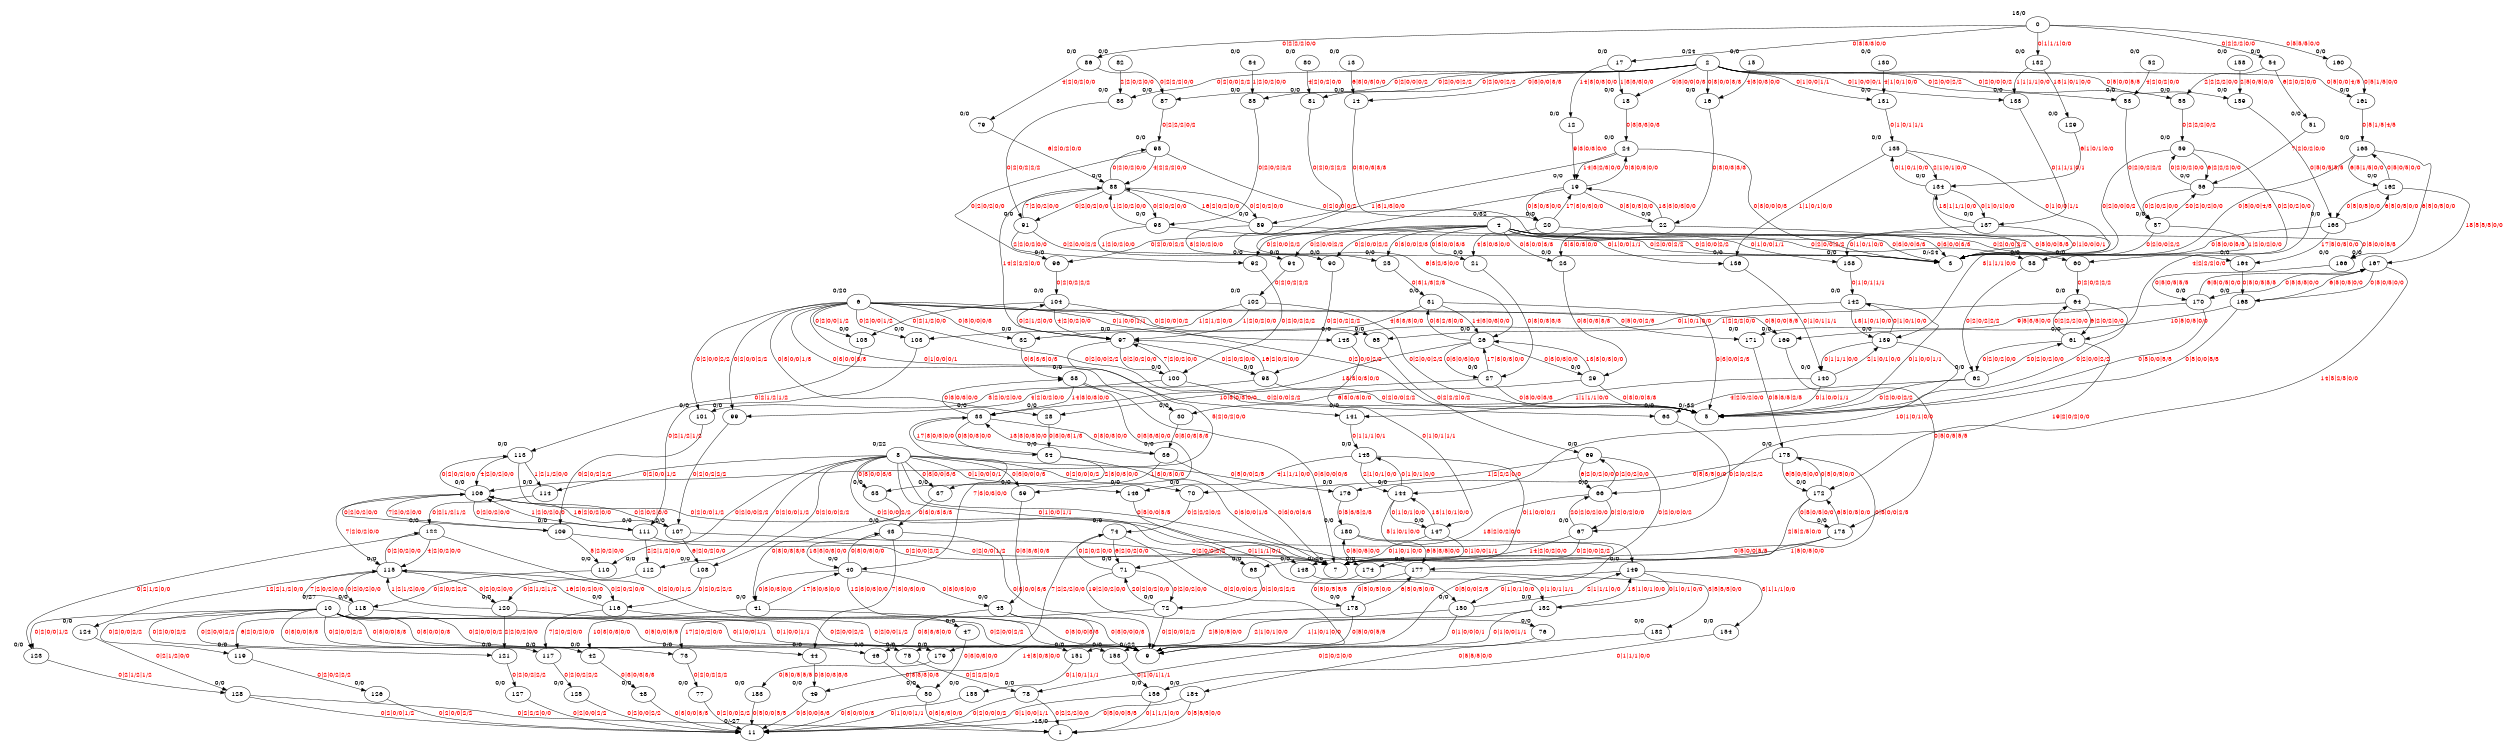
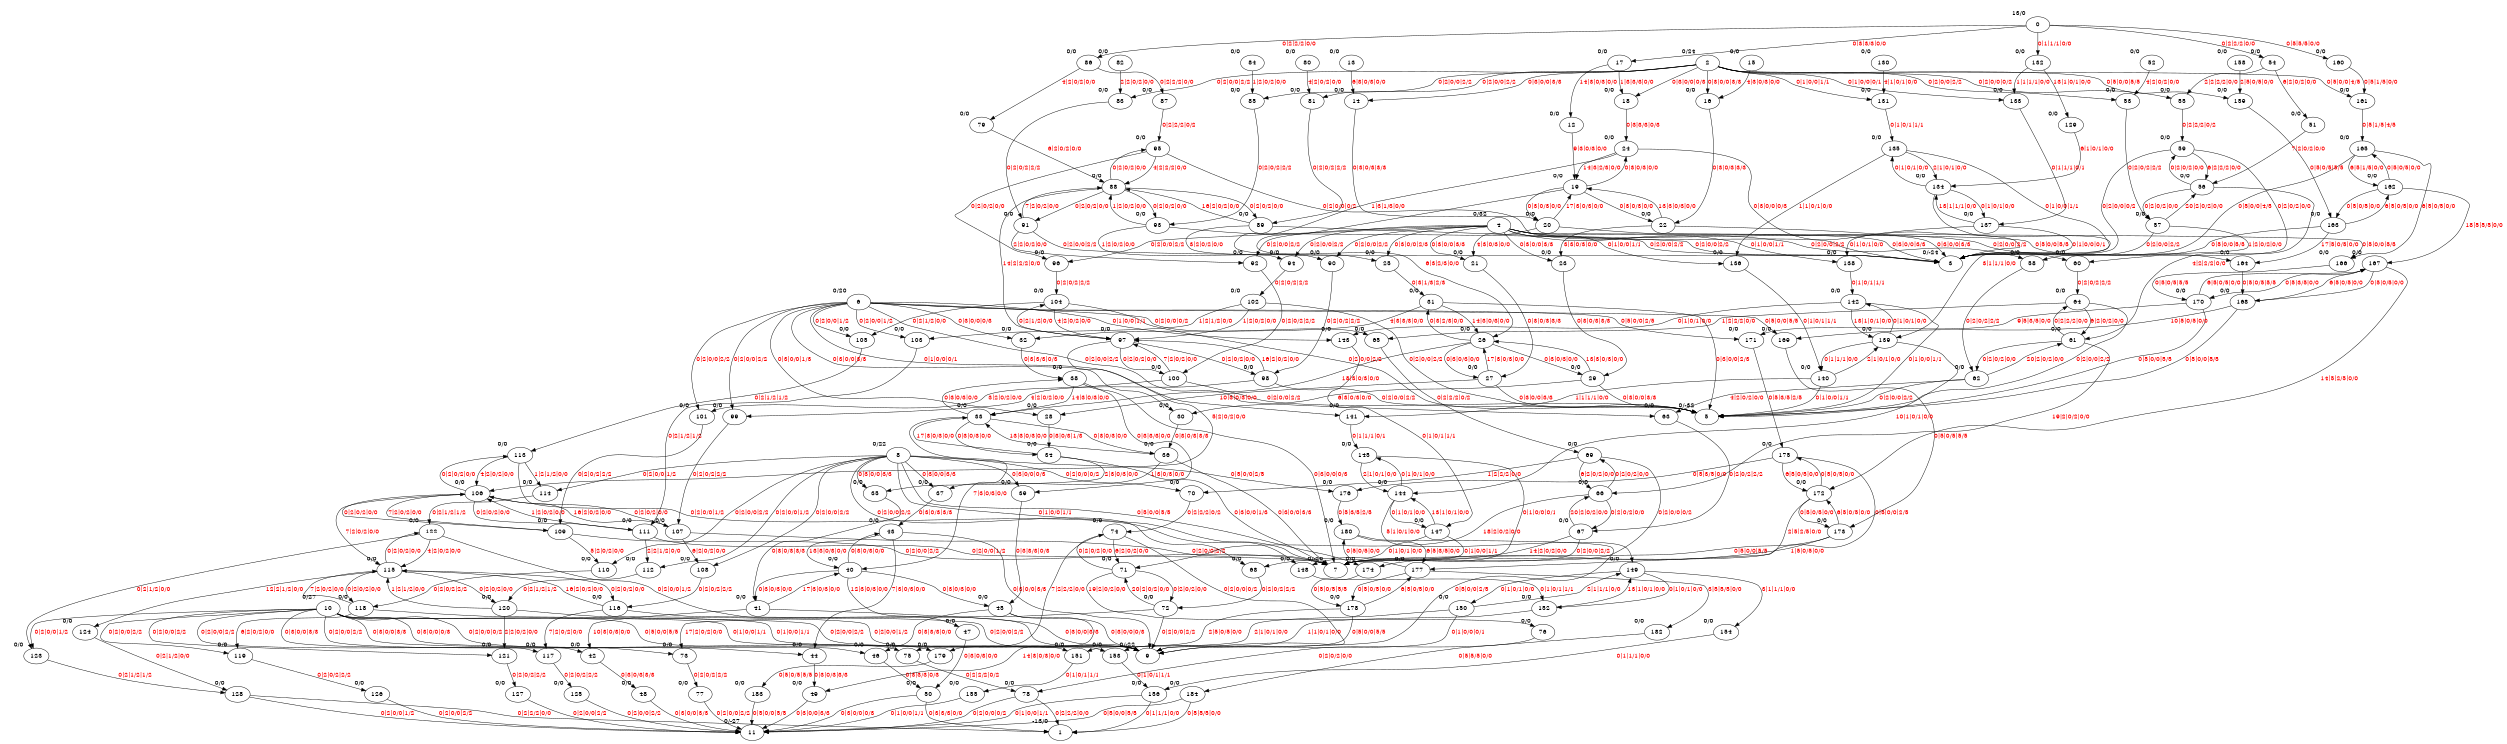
edge "2 0/24" -> "87 0/0": removed, label "0|2|0/0|0/2"
node "146 0/0": removed
edge "152 0/0" -> "9 0/-22": removed, label "0|1|0/0|1/1"
